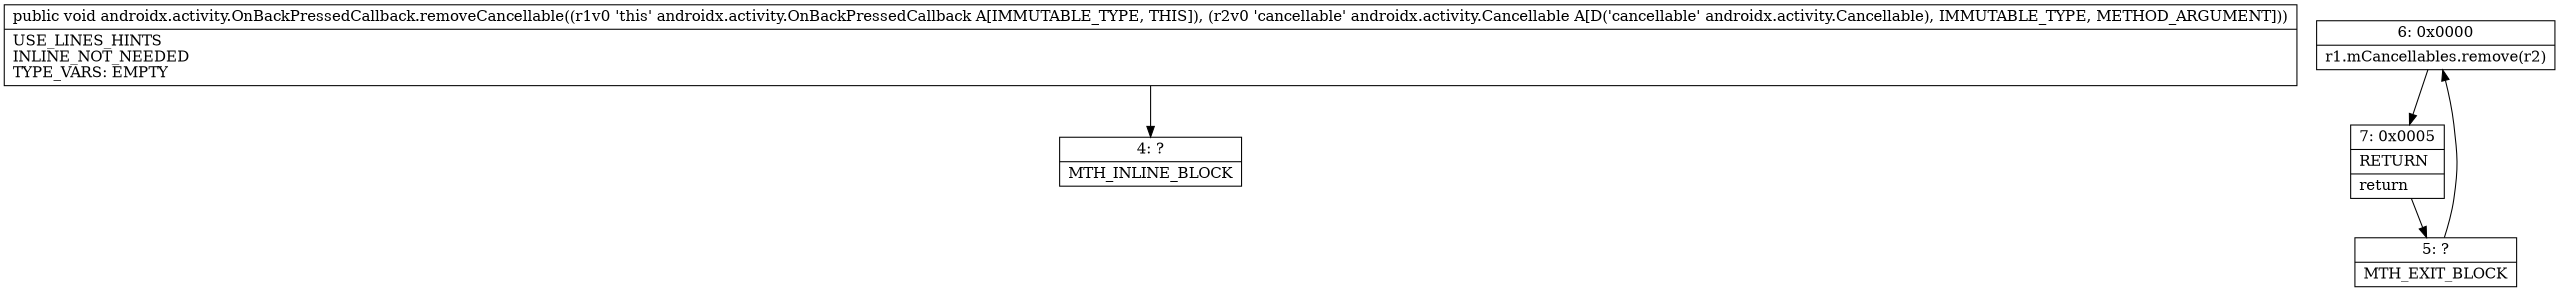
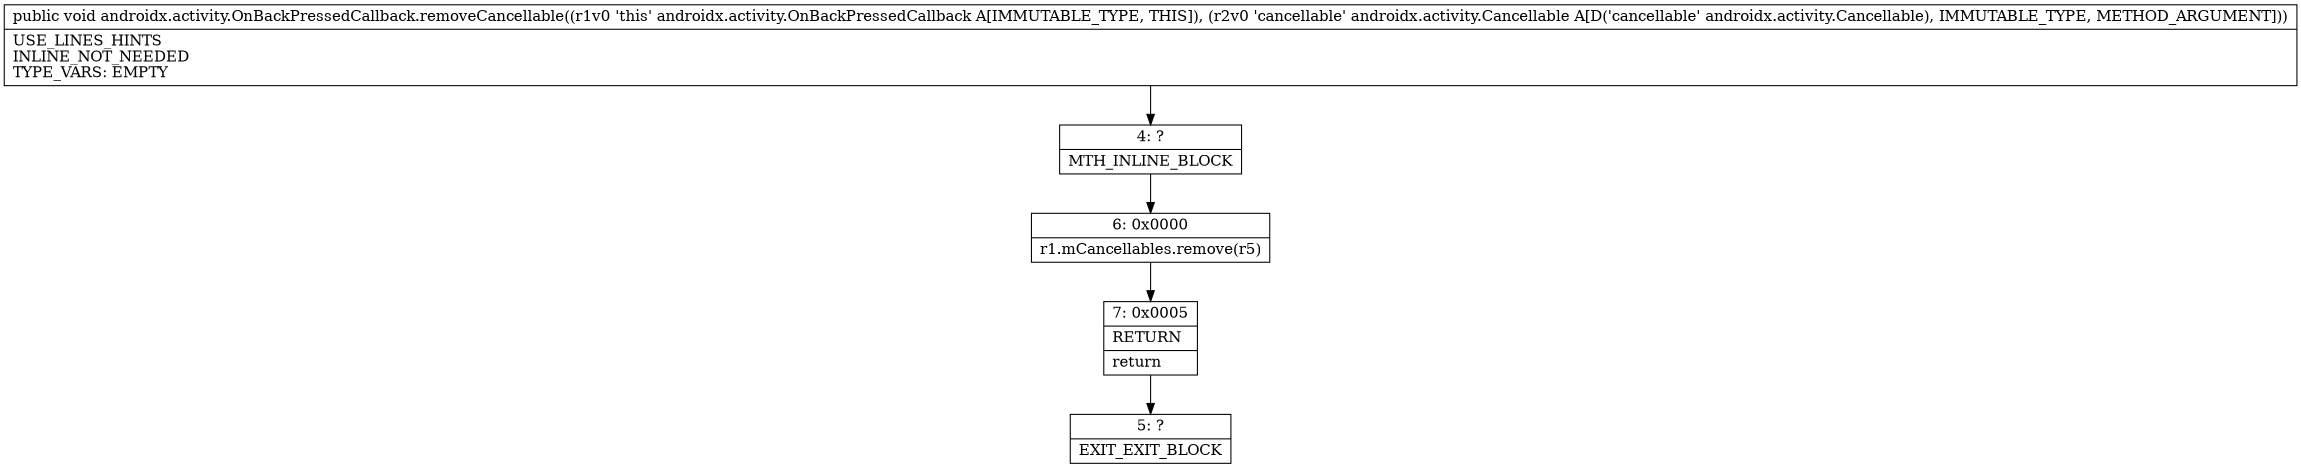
node "6: 0x0000": text "r1.mCancellables.remove(r2)" -> "r1.mCancellables.remove(r5)"
edge "5: ?" -> "6: 0x0000": now "4: ?" -> "6: 0x0000"
node "5: ?": text "MTH_EXIT_BLOCK" -> "EXIT_EXIT_BLOCK"
